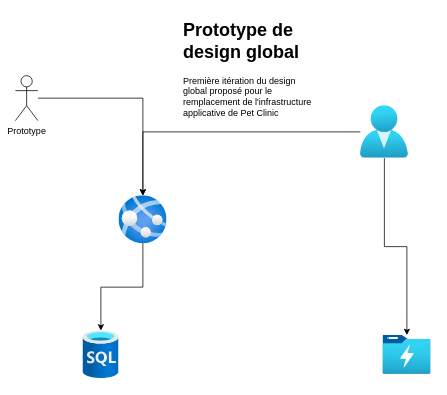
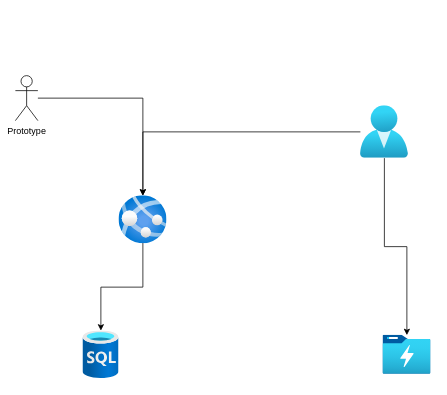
node "Prototype de design global Première itération du design global proposé pour le remplacement de l'infrastructure applicative de Pet Clinic": removed
